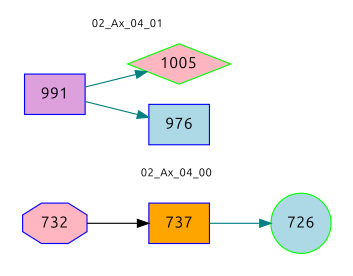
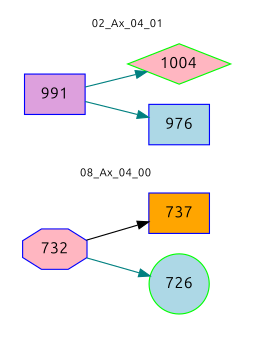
node "1005": label "1005" -> "1004"
cluster "02_Ax_04_00": label "02_Ax_04_00" -> "08_Ax_04_00"
edge "737" -> "726": now "732" -> "726"
